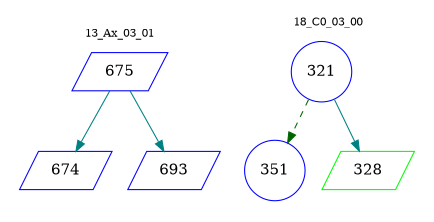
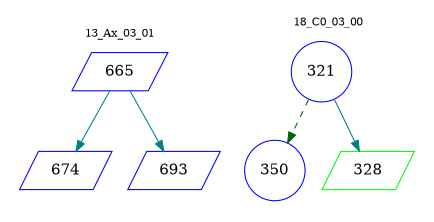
node "675": label "675" -> "665"
node "351": label "351" -> "350"
